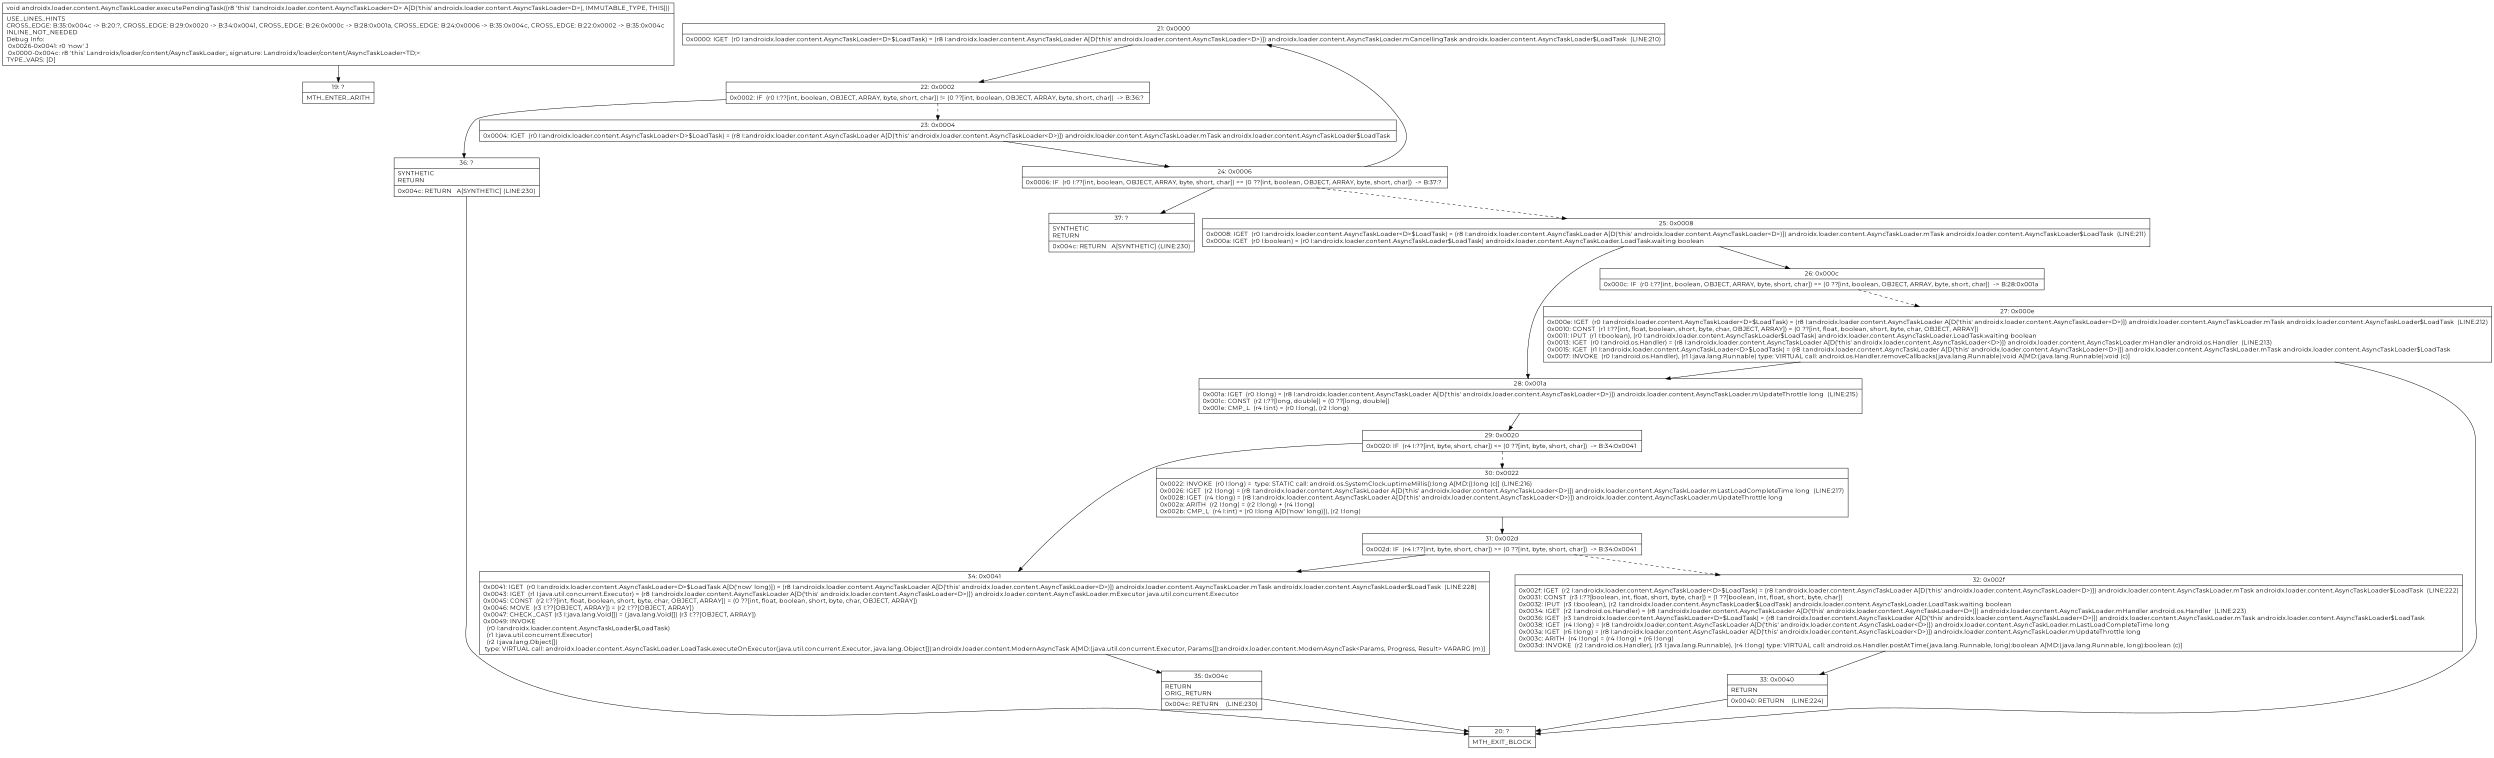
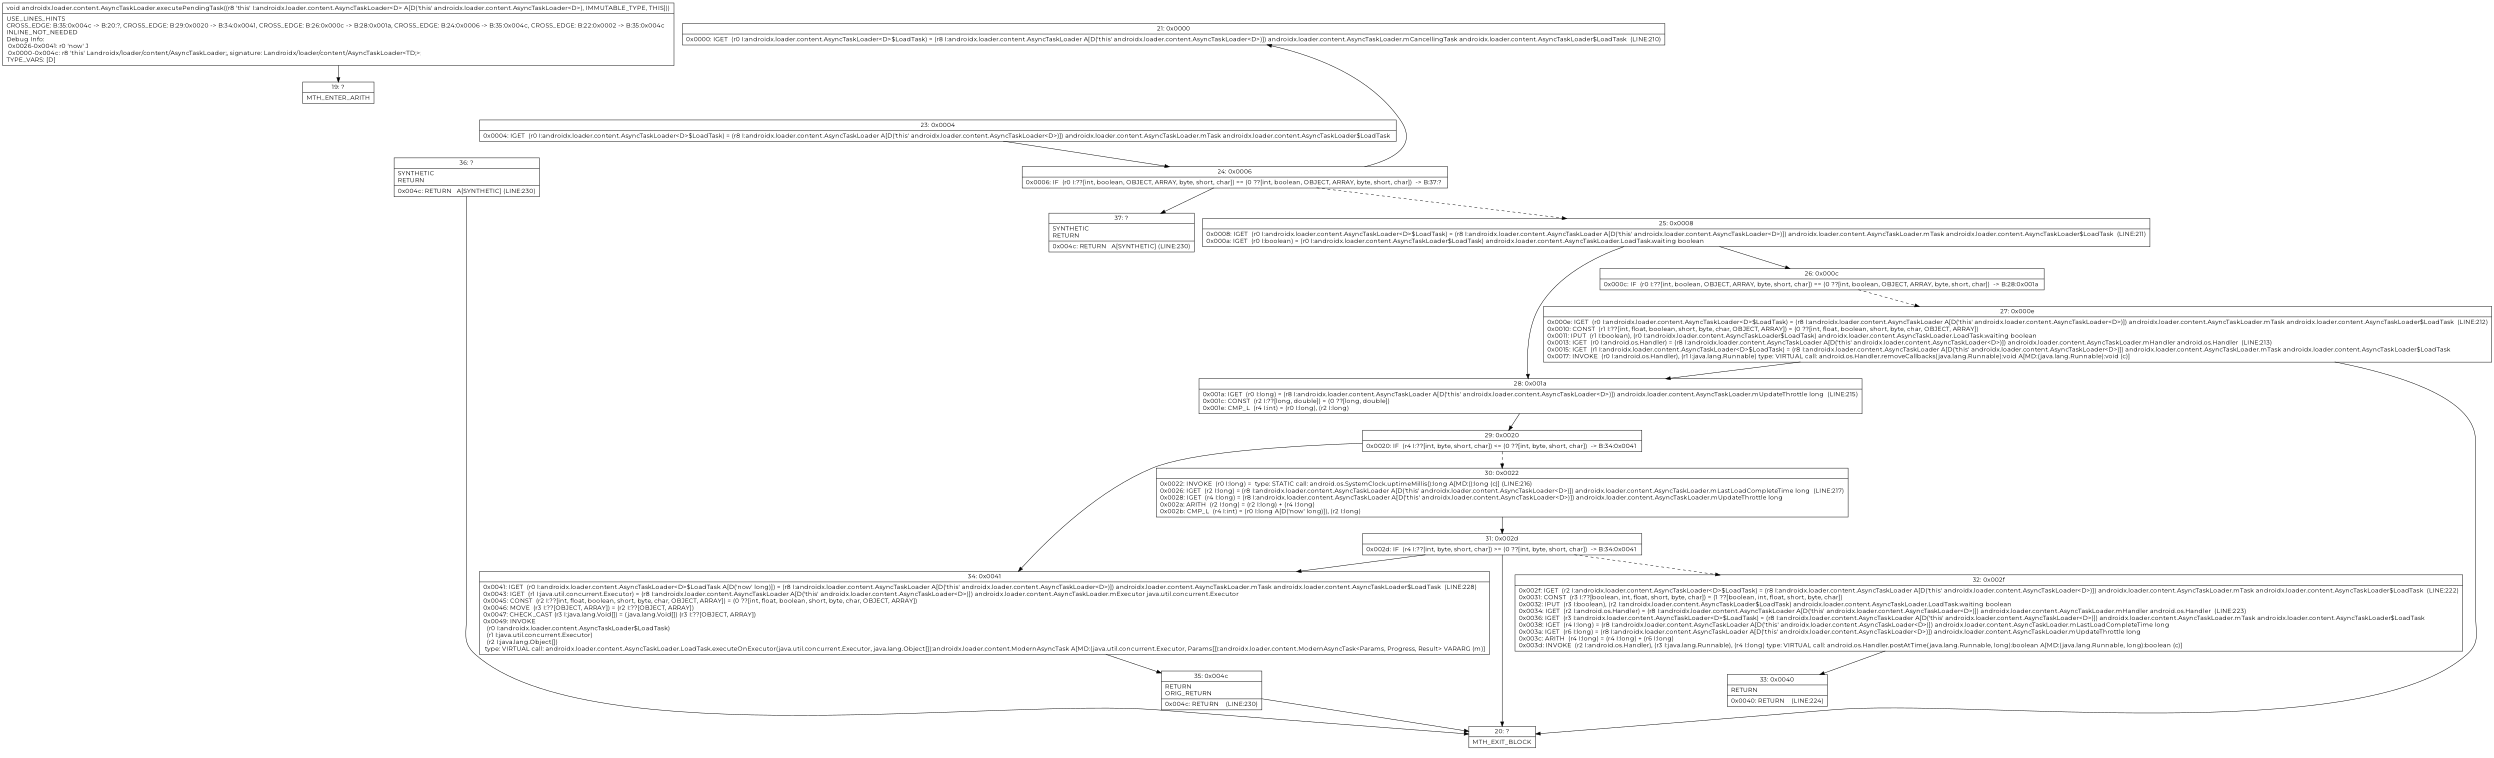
node "22: 0x0002": removed
edge "33: 0x0040" -> "20: ?": now "31: 0x002d" -> "20: ?"
